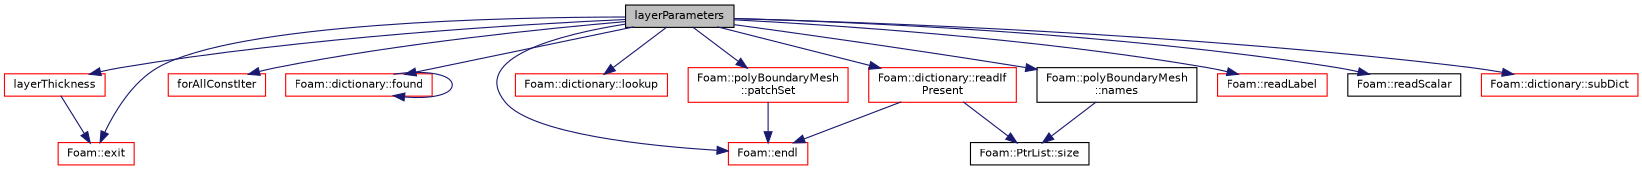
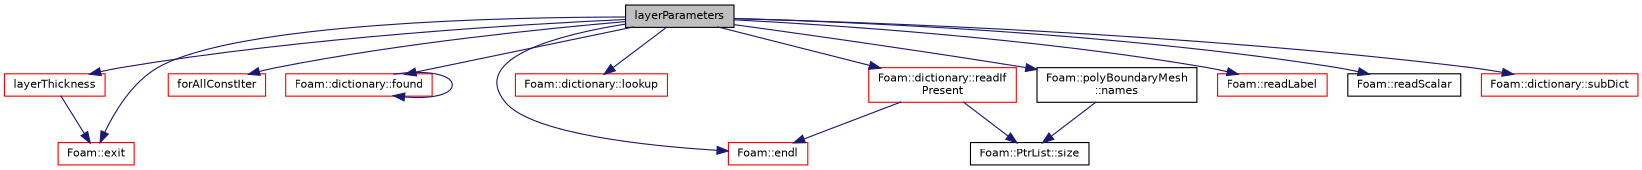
node "Foam::polyBoundaryMesh ::patchSet": removed
